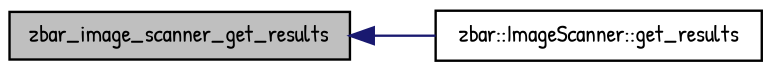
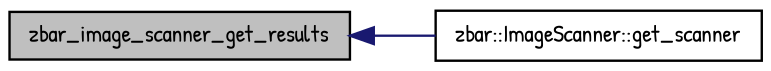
node "zbar::ImageScanner::get_results": label "zbar::ImageScanner::get_results" -> "zbar::ImageScanner::get_scanner"
